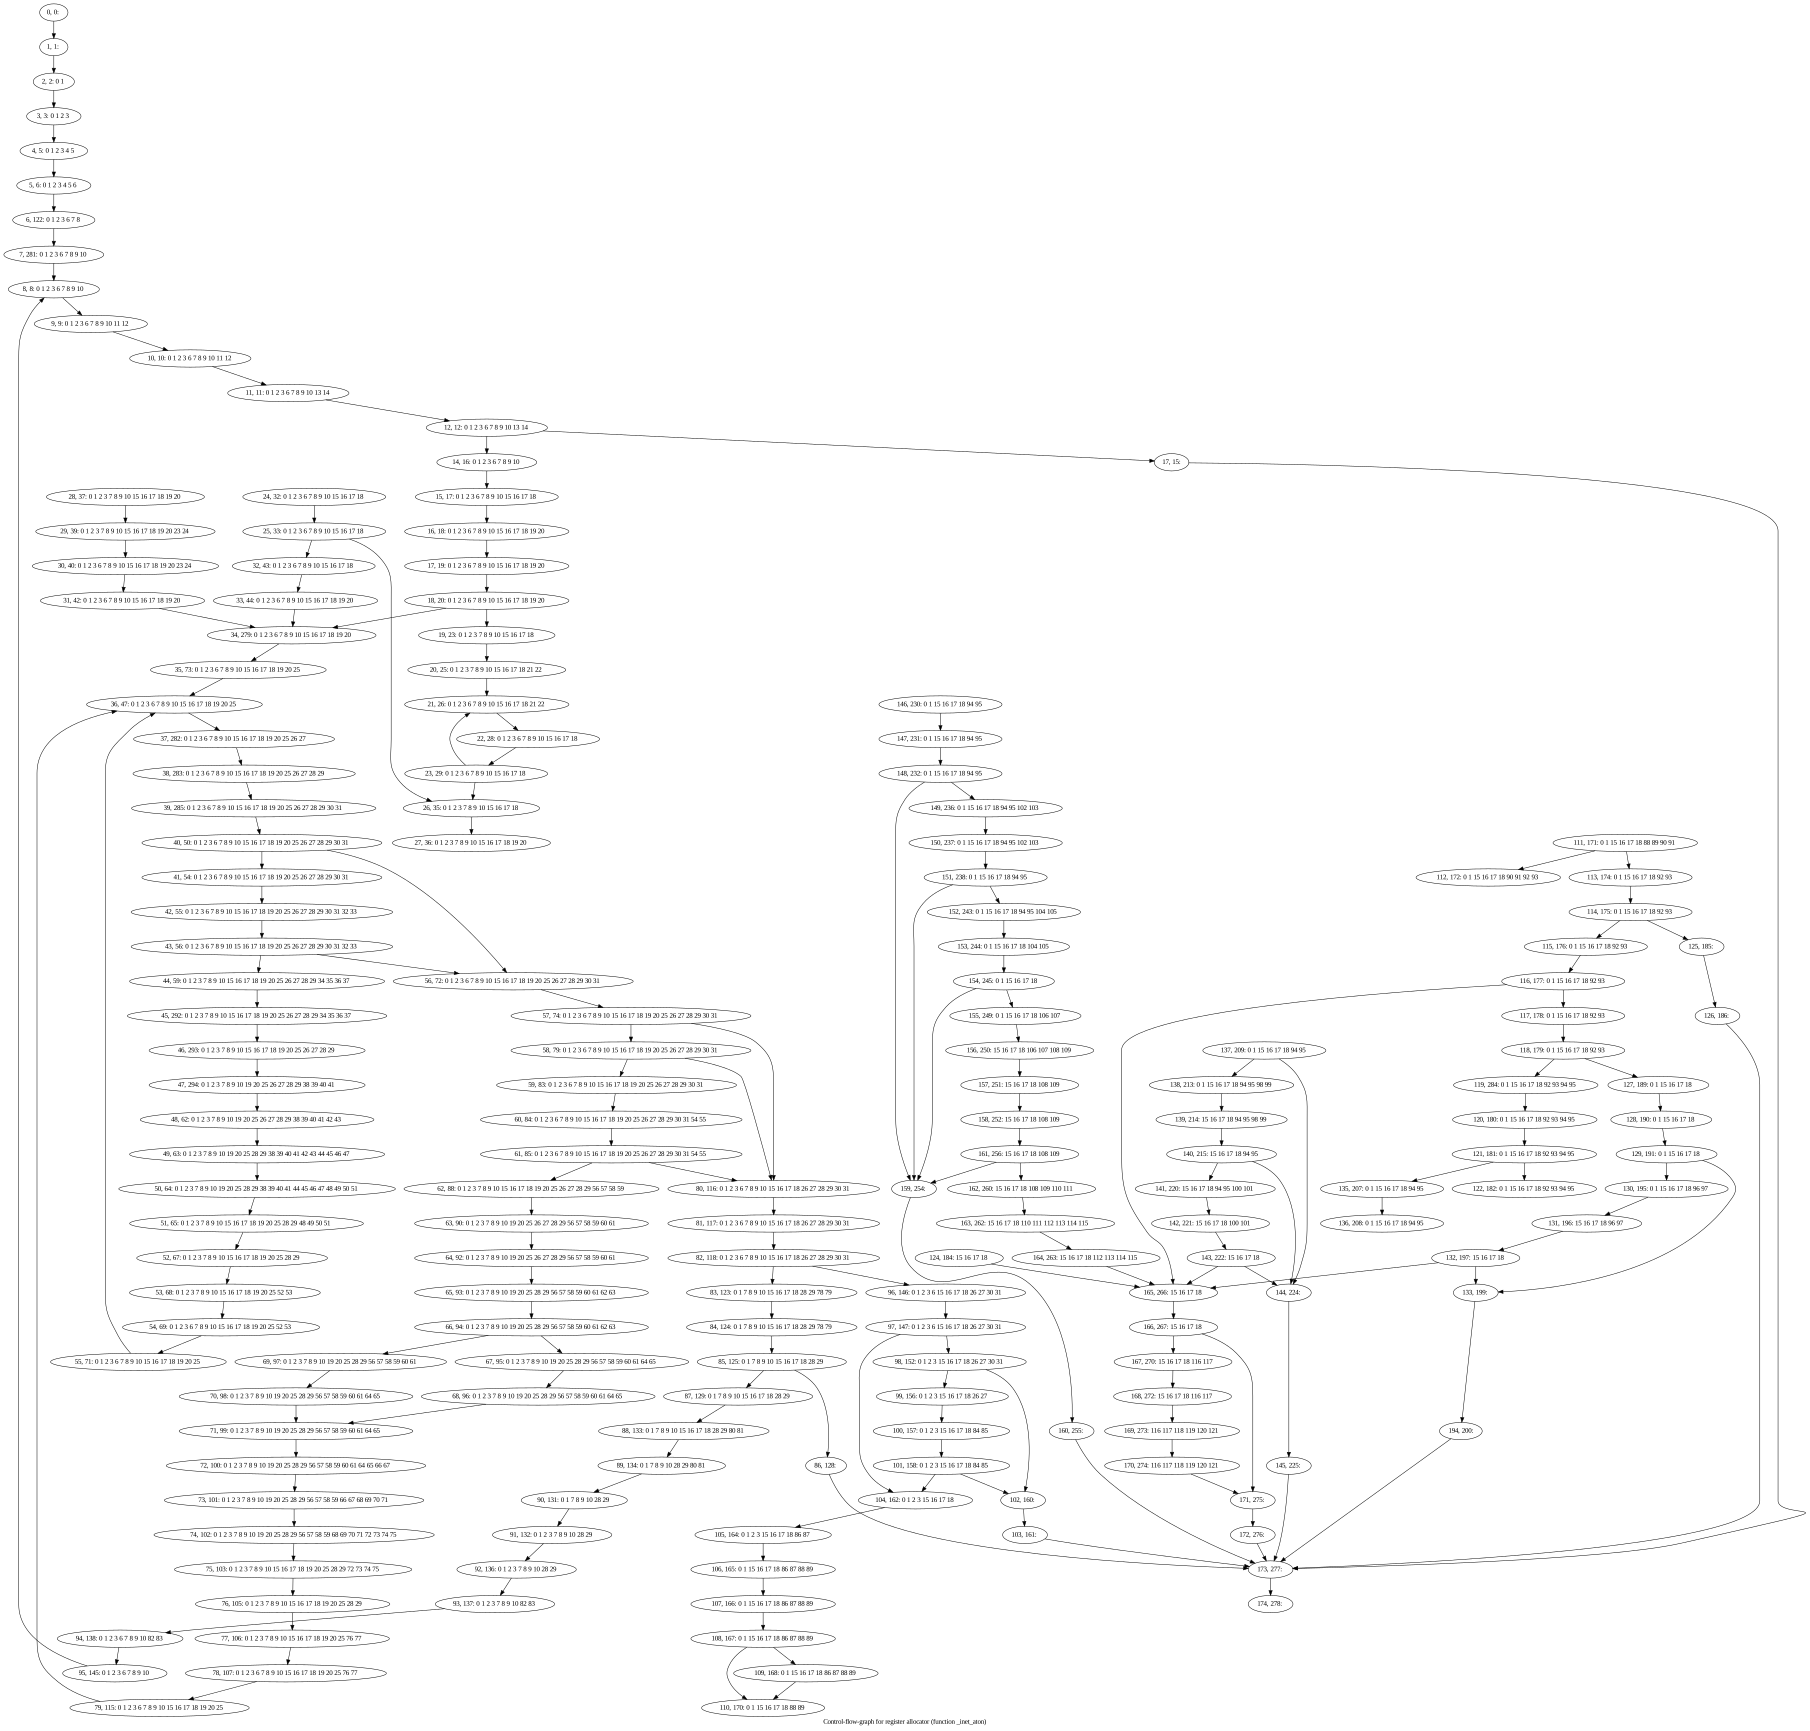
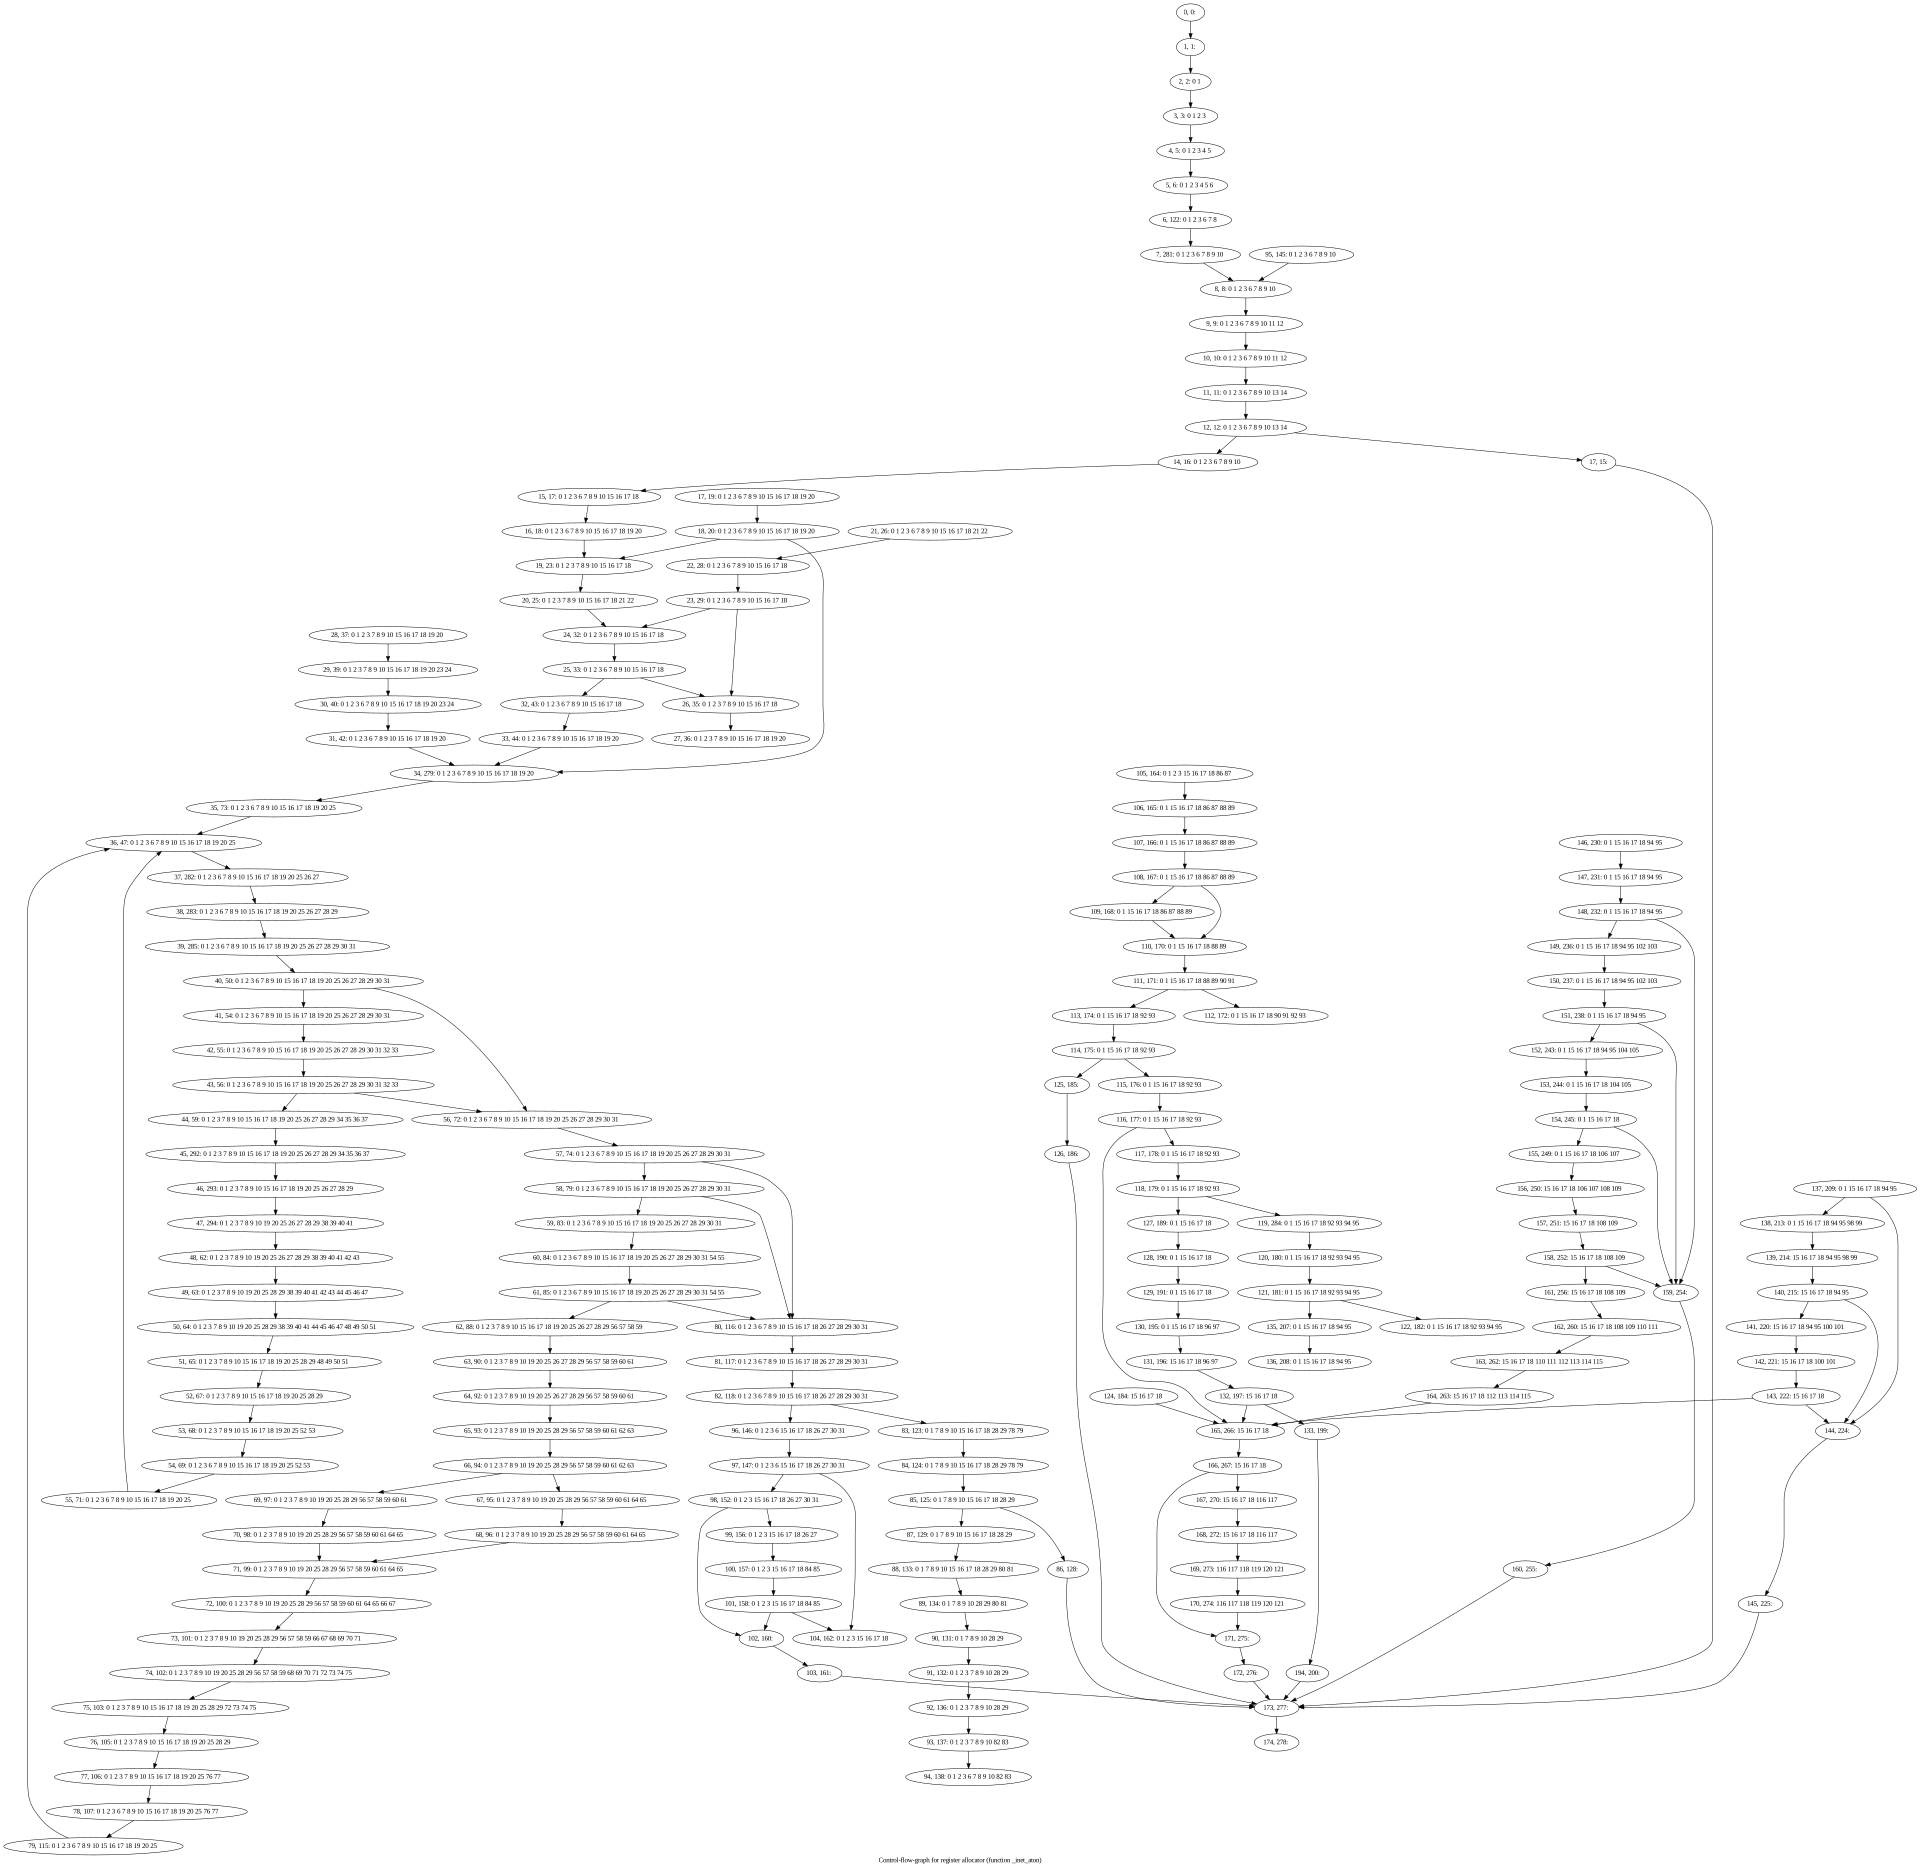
edge "16, 18: 0 1 2 3 6 7 8 9 10 15 16 17 18 19 20" -> "17, 19: 0 1 2 3 6 7 8 9 10 15 16 17 18 19 20": now "16, 18: 0 1 2 3 6 7 8 9 10 15 16 17 18 19 20" -> "19, 23: 0 1 2 3 7 8 9 10 15 16 17 18"
edge "20, 25: 0 1 2 3 7 8 9 10 15 16 17 18 21 22" -> "21, 26: 0 1 2 3 6 7 8 9 10 15 16 17 18 21 22": now "20, 25: 0 1 2 3 7 8 9 10 15 16 17 18 21 22" -> "24, 32: 0 1 2 3 6 7 8 9 10 15 16 17 18"
edge "23, 29: 0 1 2 3 6 7 8 9 10 15 16 17 18" -> "21, 26: 0 1 2 3 6 7 8 9 10 15 16 17 18 21 22": now "23, 29: 0 1 2 3 6 7 8 9 10 15 16 17 18" -> "24, 32: 0 1 2 3 6 7 8 9 10 15 16 17 18"
edge "110, 170: 0 1 15 16 17 18 88 89" -> "111, 171: 0 1 15 16 17 18 88 89 90 91": added
edge "161, 256: 15 16 17 18 108 109" -> "159, 254:": now "158, 252: 15 16 17 18 108 109" -> "159, 254:"
edge "129, 191: 0 1 15 16 17 18" -> "133, 199:": removed
edge "104, 162: 0 1 2 3 15 16 17 18" -> "105, 164: 0 1 2 3 15 16 17 18 86 87": removed
edge "94, 138: 0 1 2 3 6 7 8 9 10 82 83" -> "95, 145: 0 1 2 3 6 7 8 9 10": removed
